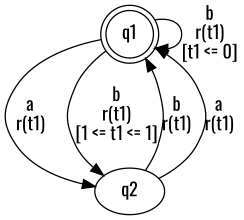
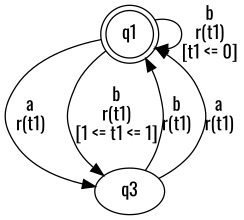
node "q2": label "q2" -> "q3"
